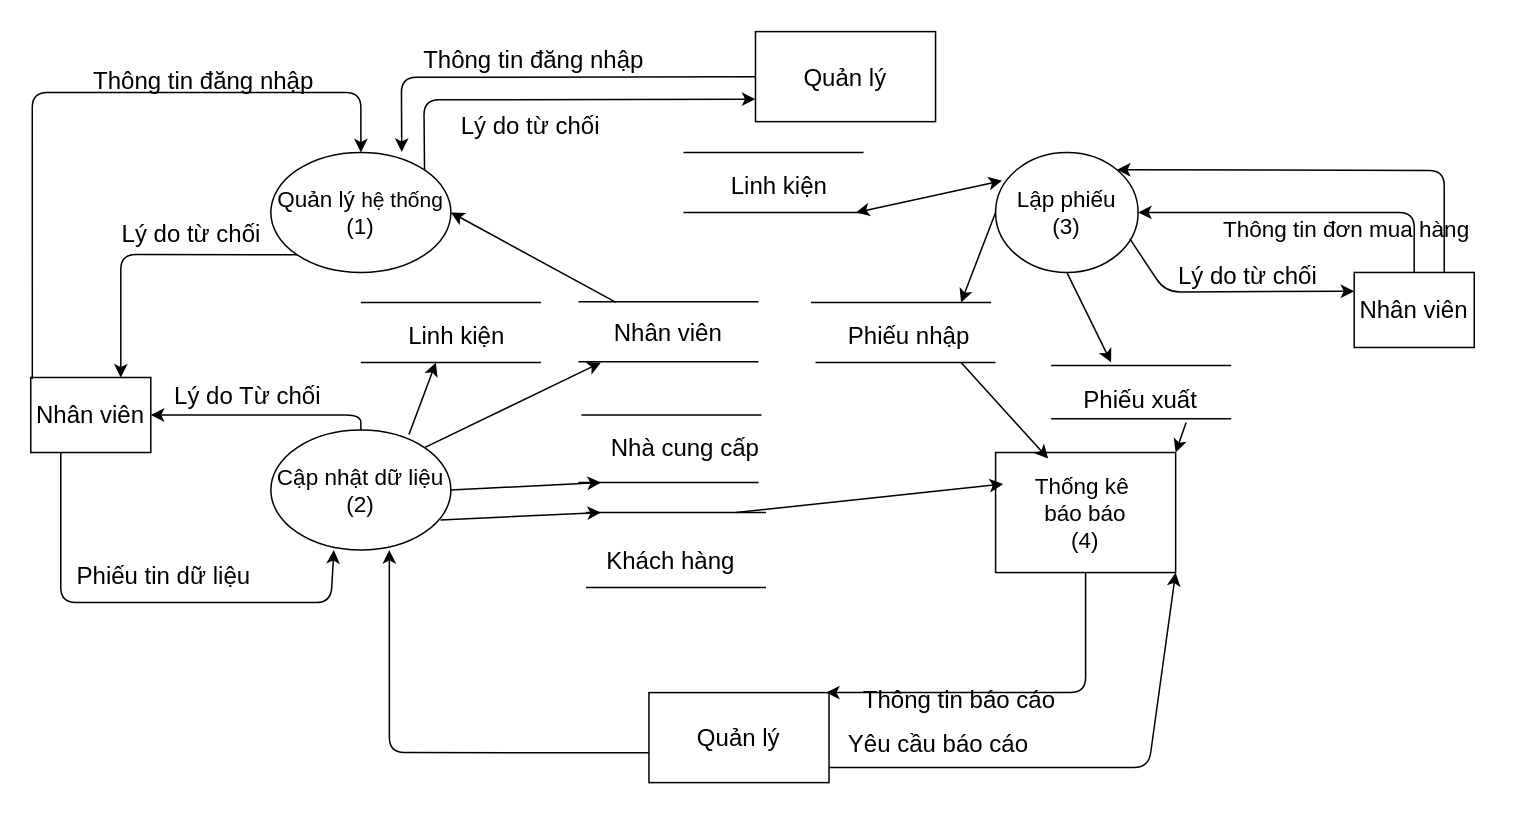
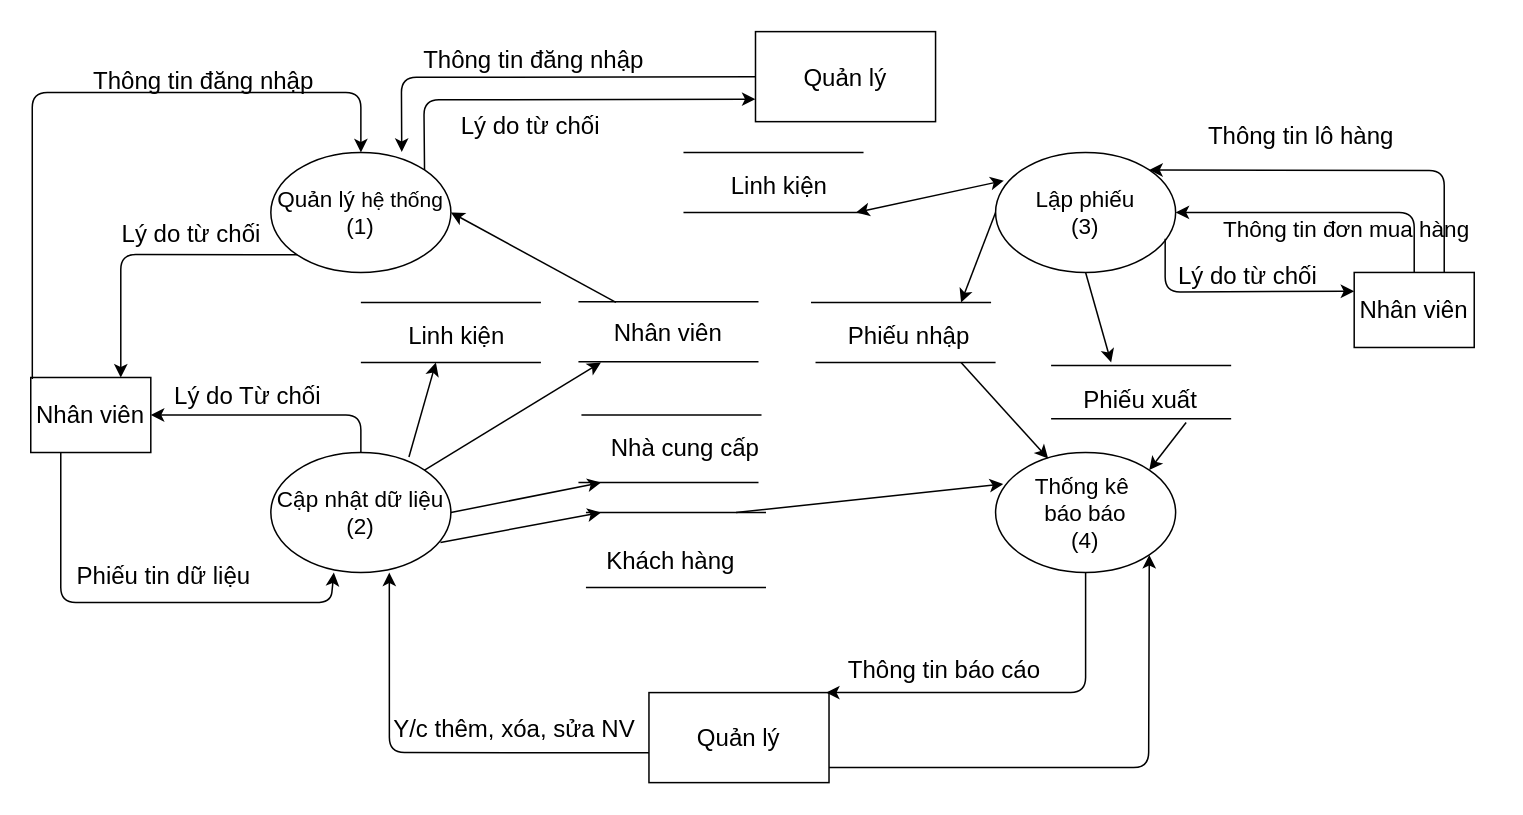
node "Thông tin lô hàng": added
node "Lập phiếu(3)": size 143x120 -> 180x120
node "Cập nhật dữ liệu(2)": moved (361, 490) -> (361, 512)
node "Thống kê báo báo(4)": shape rectangle -> ellipse
node "Thông tin báo cáo": moved (958, 697) -> (943, 667)
node "Y/c thêm, xóa, sửa NV": added
node "Yêu cầu báo cáo": removed
